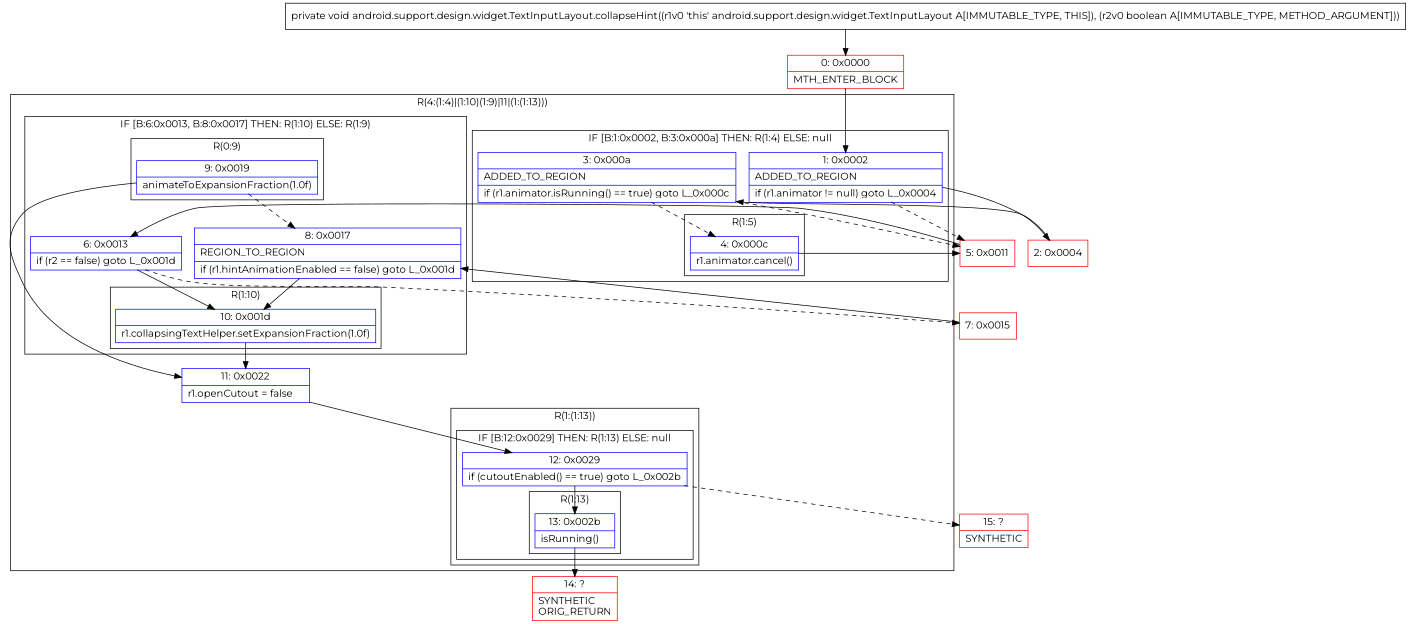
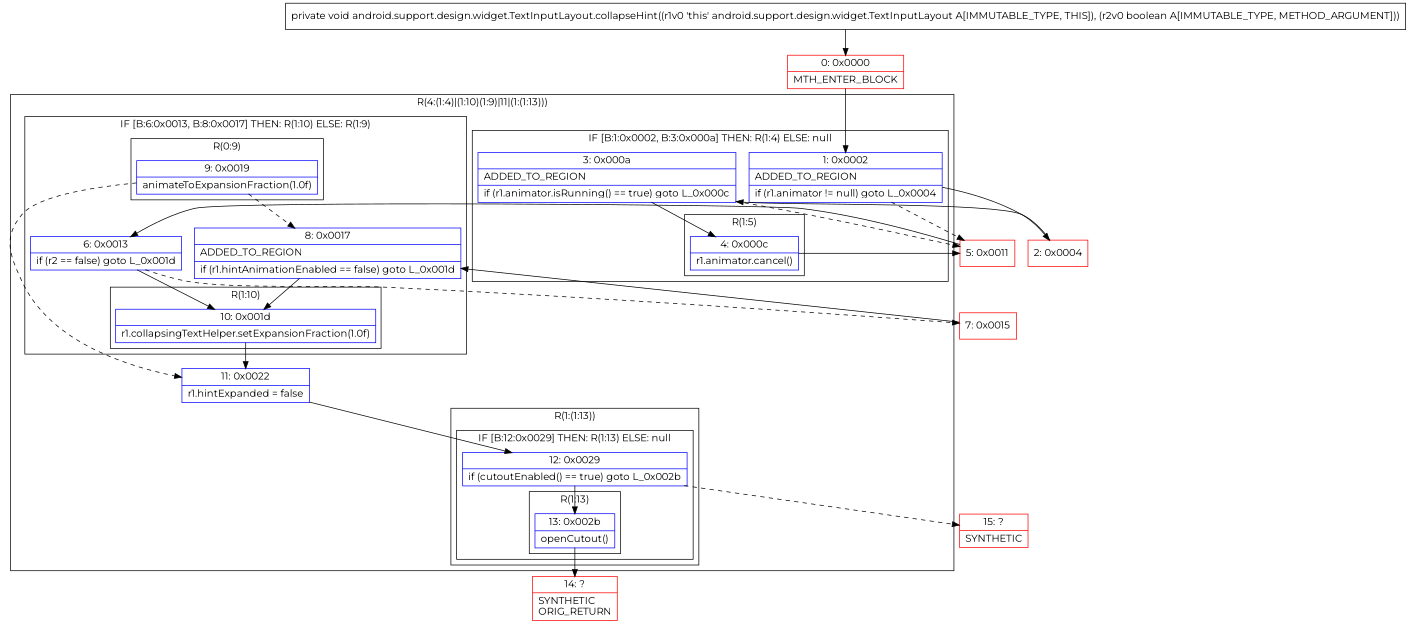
edge "3: 0x000a" -> "4: 0x000c": style dashed -> solid
node "8: 0x0017": text "REGION_TO_REGION" -> "ADDED_TO_REGION"
edge "9: 0x0019" -> "11: 0x0022": style solid -> dashed
node "11: 0x0022": text "r1.openCutout = false" -> "r1.hintExpanded = false"
node "13: 0x002b": text "isRunning()" -> "openCutout()"
